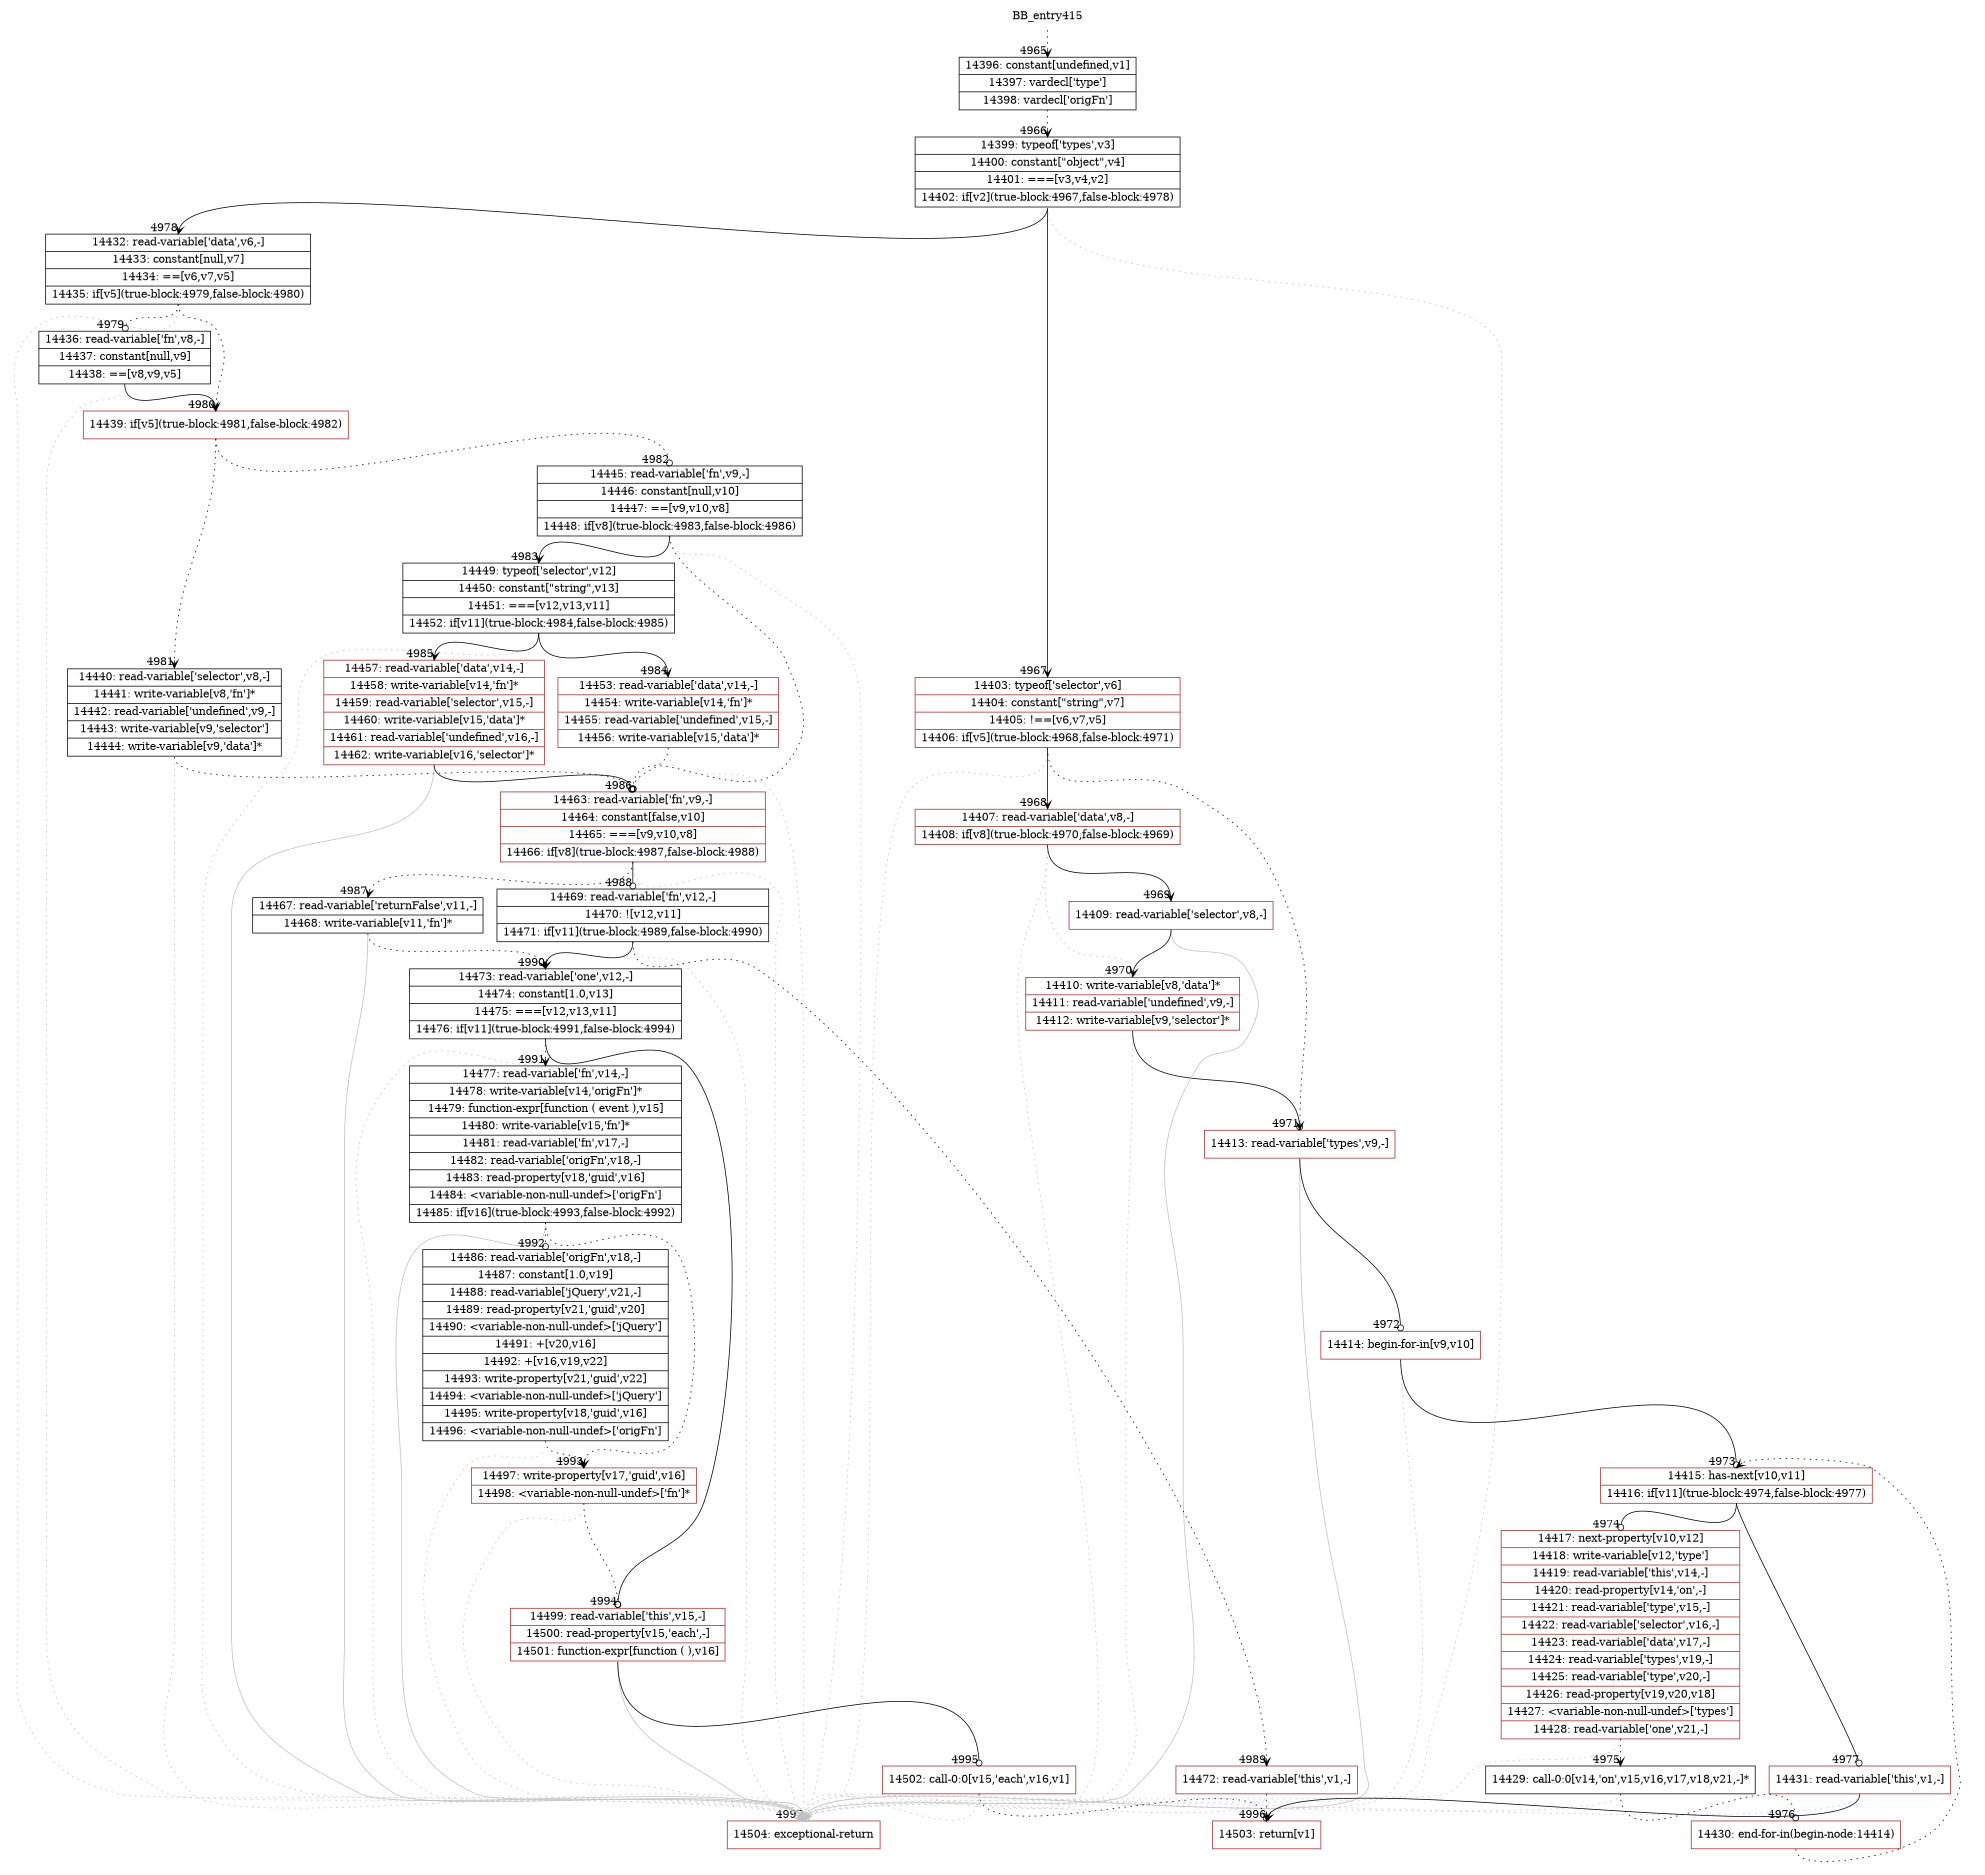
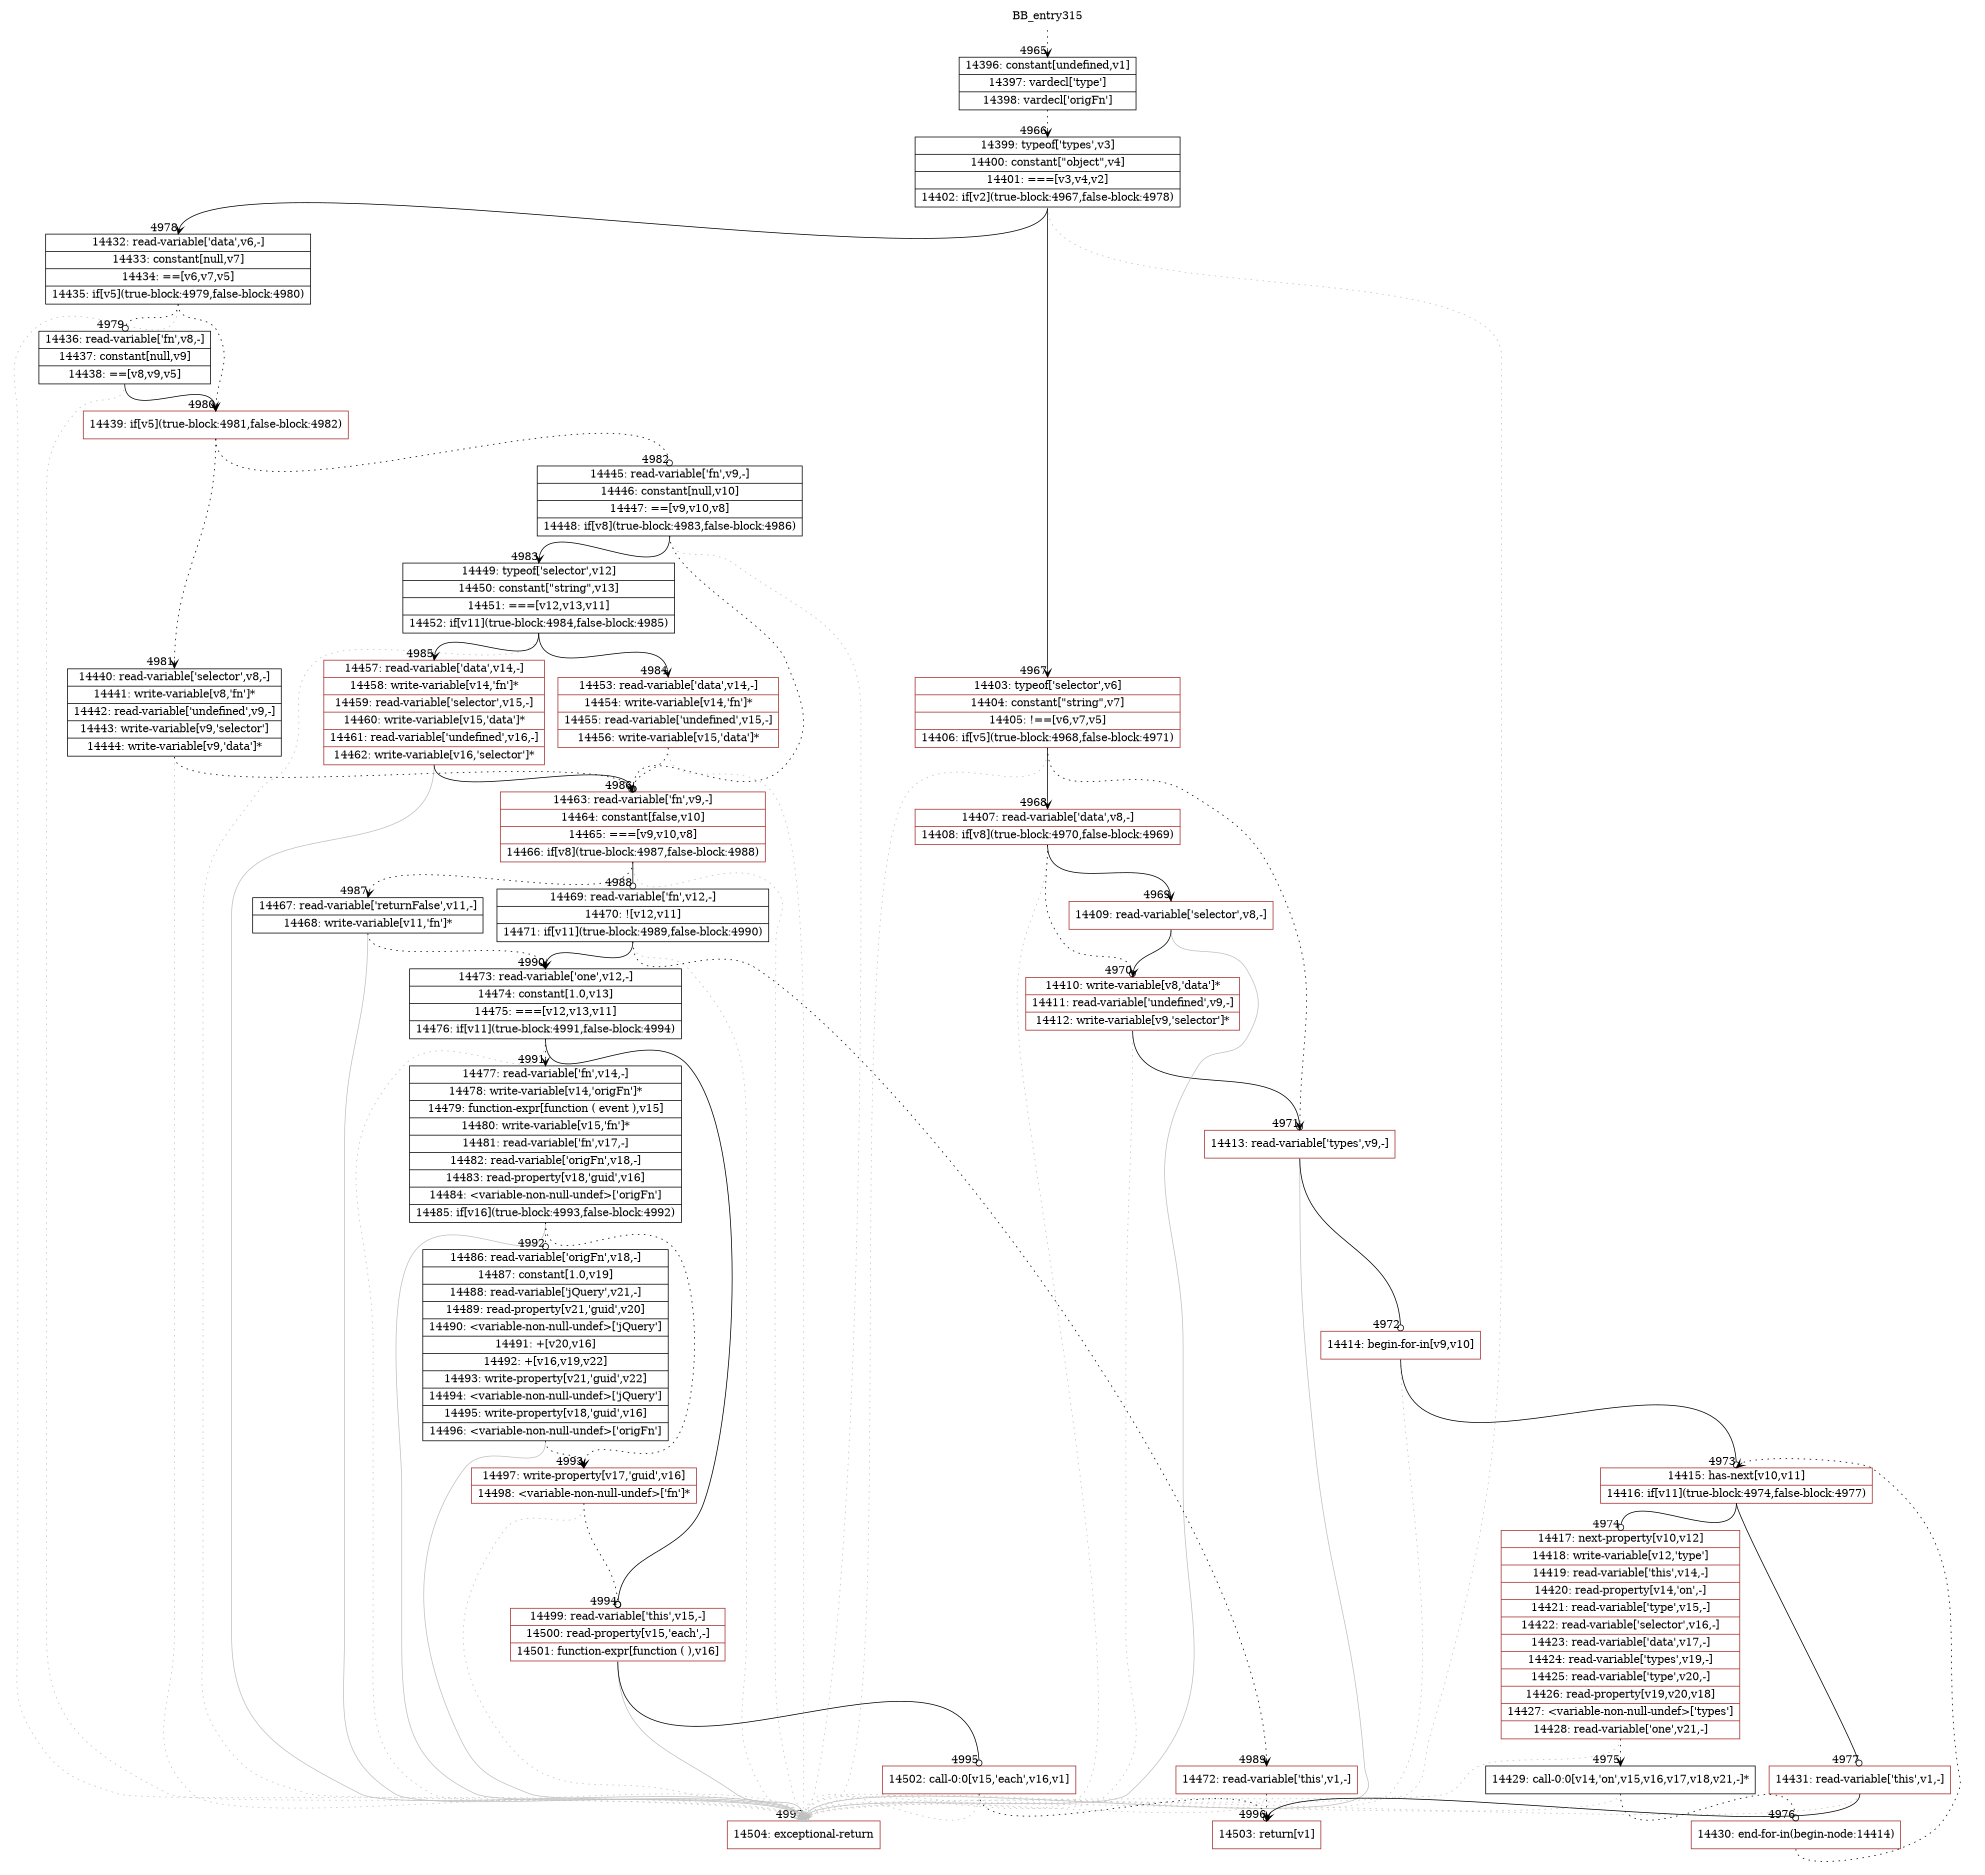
node "BB_entry415": label "BB_entry415" -> "BB_entry315"
edge "14457: read-variable['data',v14,-]" -> "14463: read-variable['fn',v9,-]": arrowhead odot -> vee
edge "14407: read-variable['data',v8,-]" -> "14410: write-variable[v8,'data']*": color gray -> black
edge "14486: read-variable['origFn',v18,-]" -> "14504: exceptional-return": style dotted -> solid
